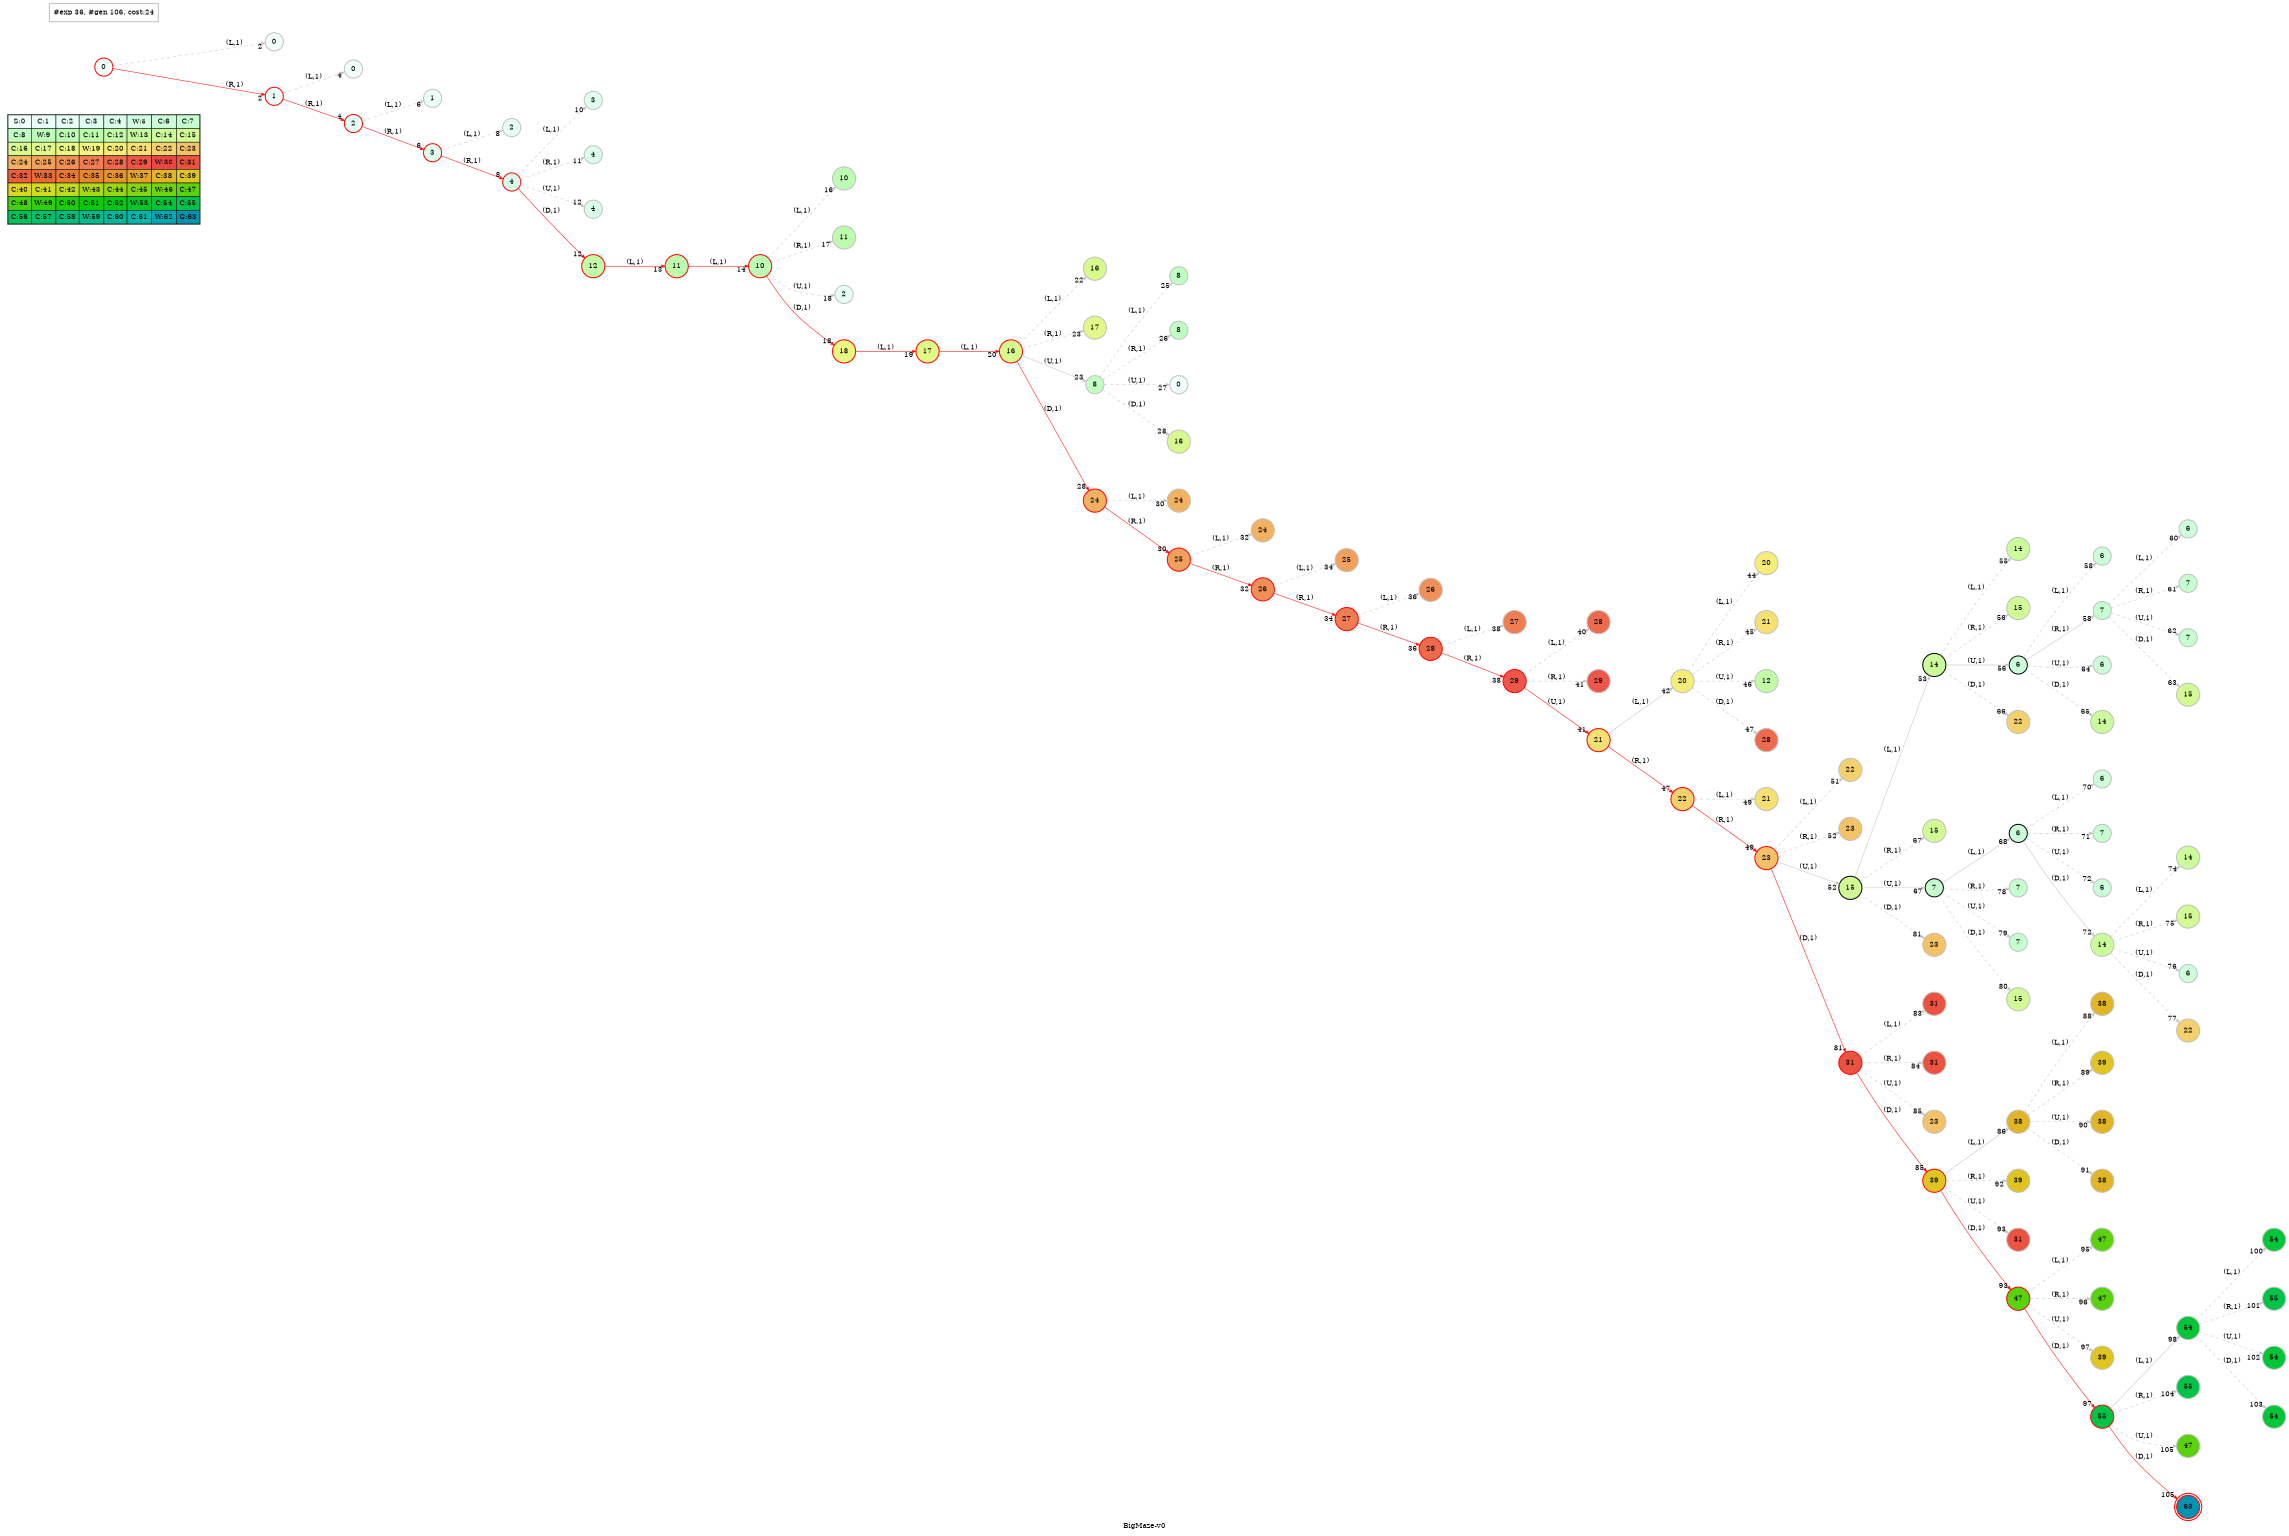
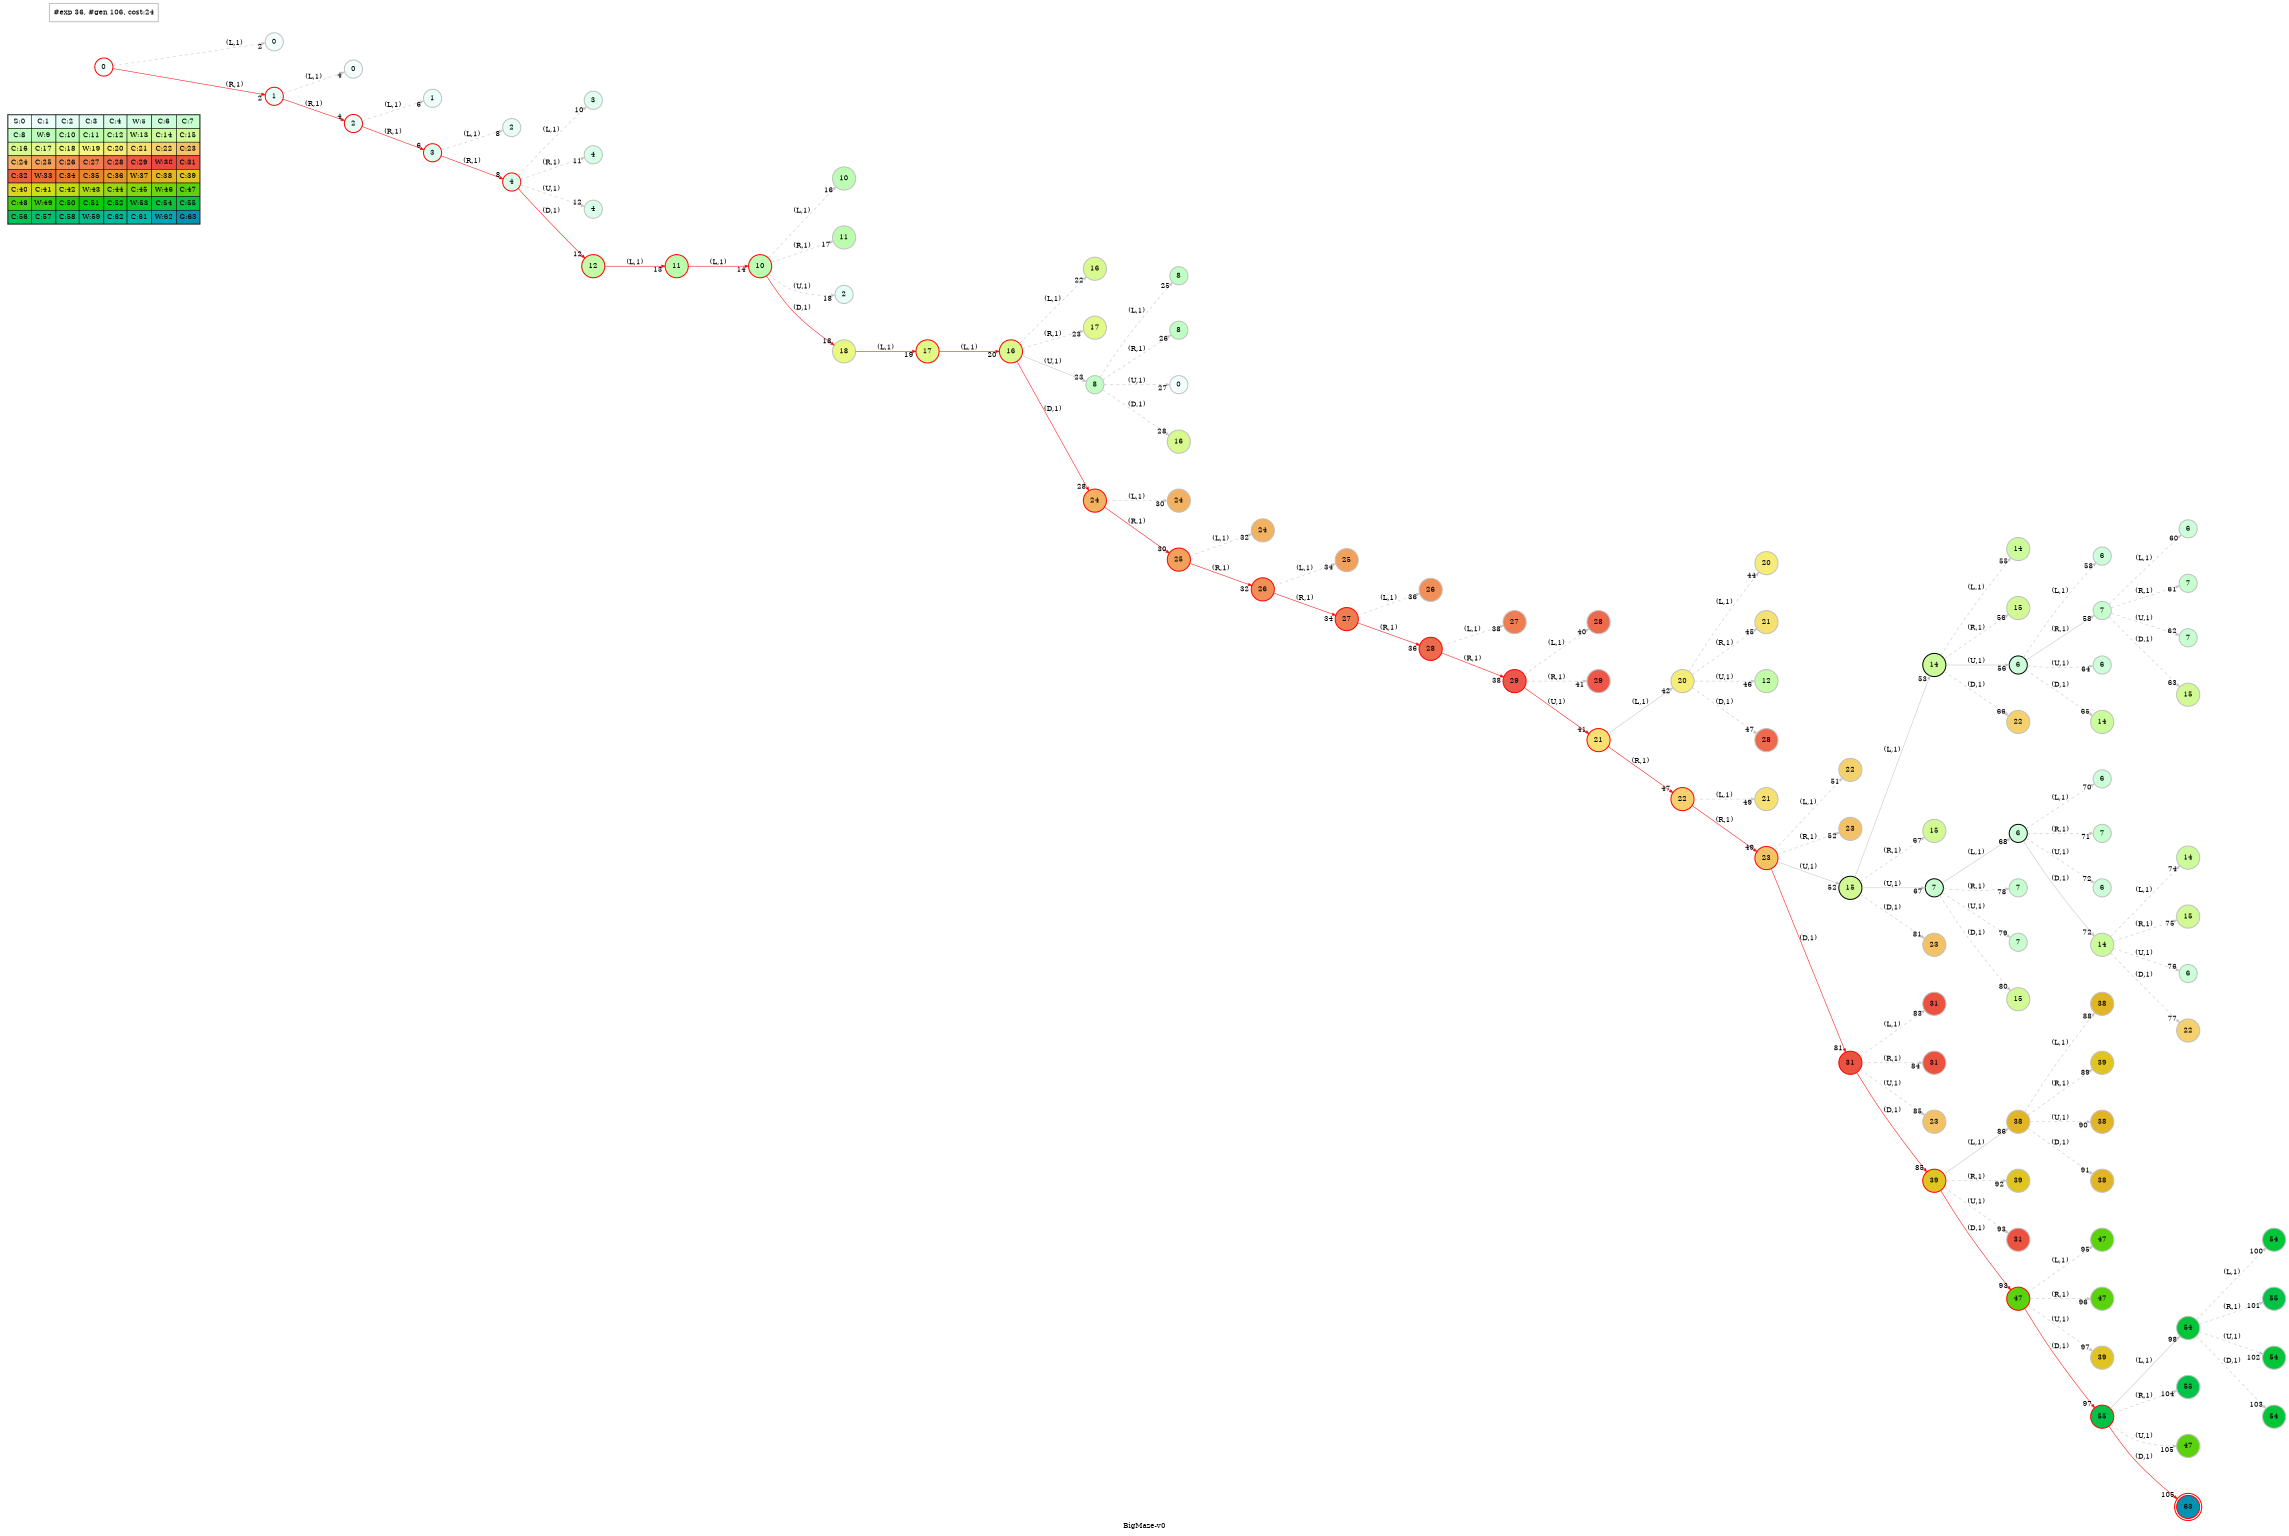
node "S:0": text "C:60" -> "C:62"
node "18": color red -> grey
